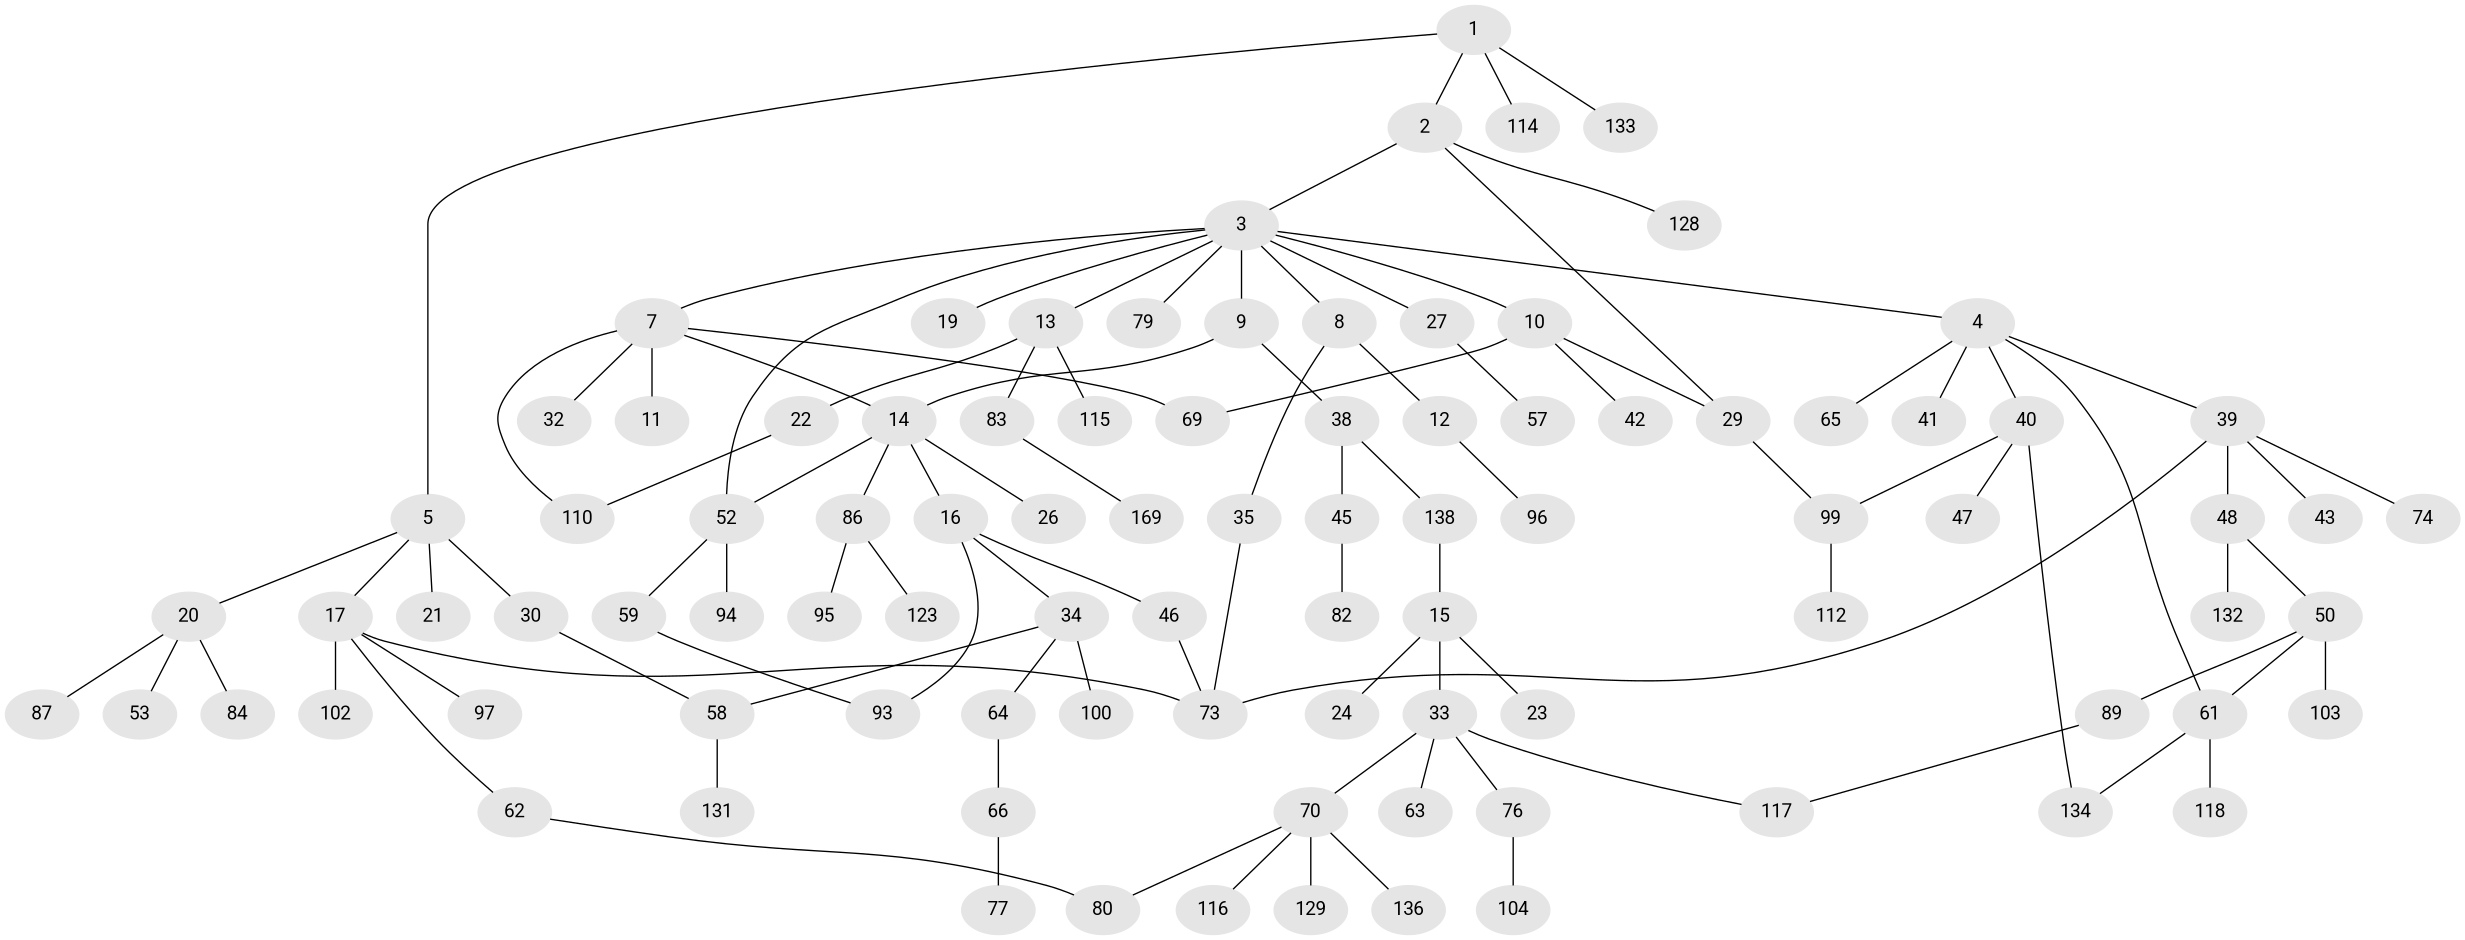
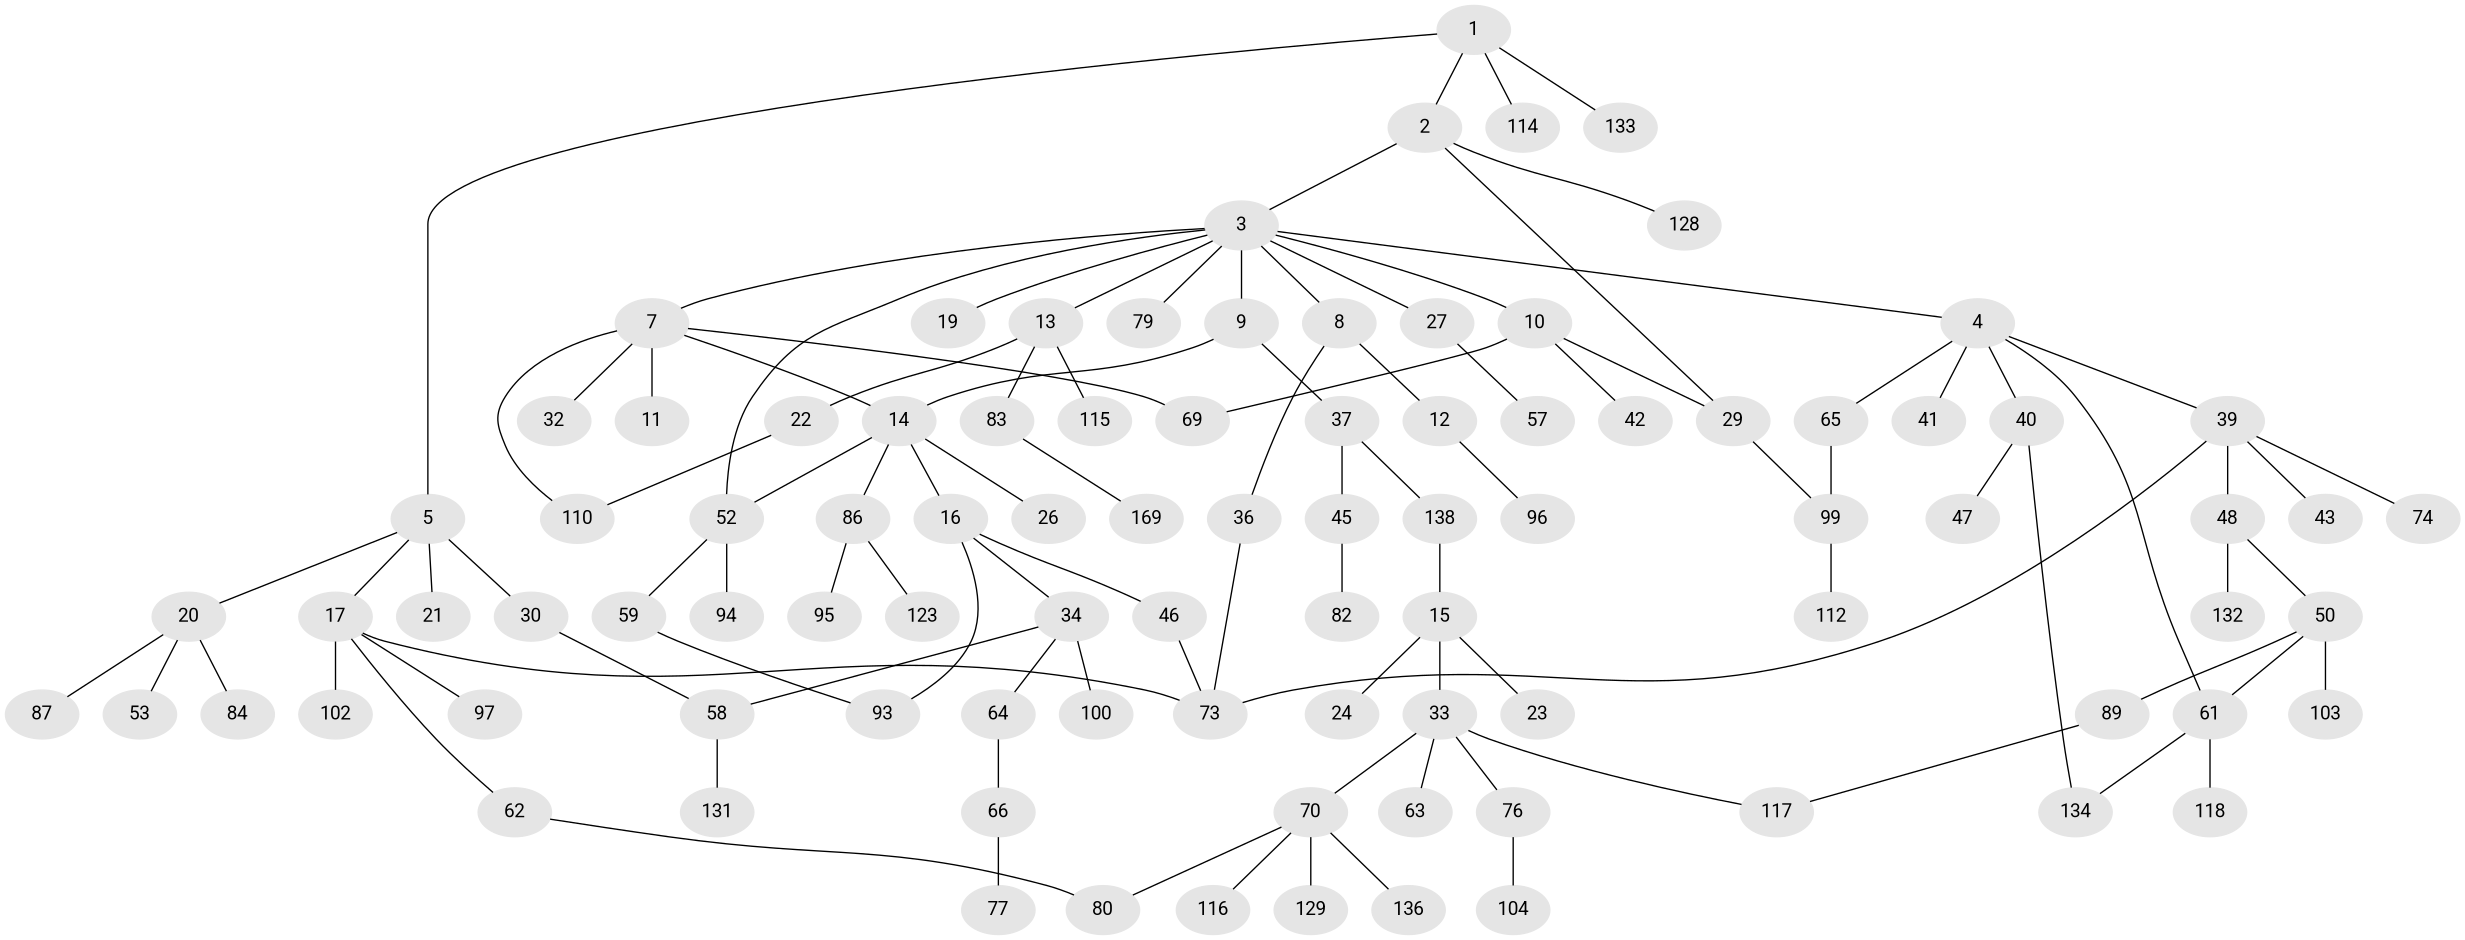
node "38": label "38" -> "37"
edge "40" -- "99": now "65" -- "99"
node "35": label "35" -> "36"
